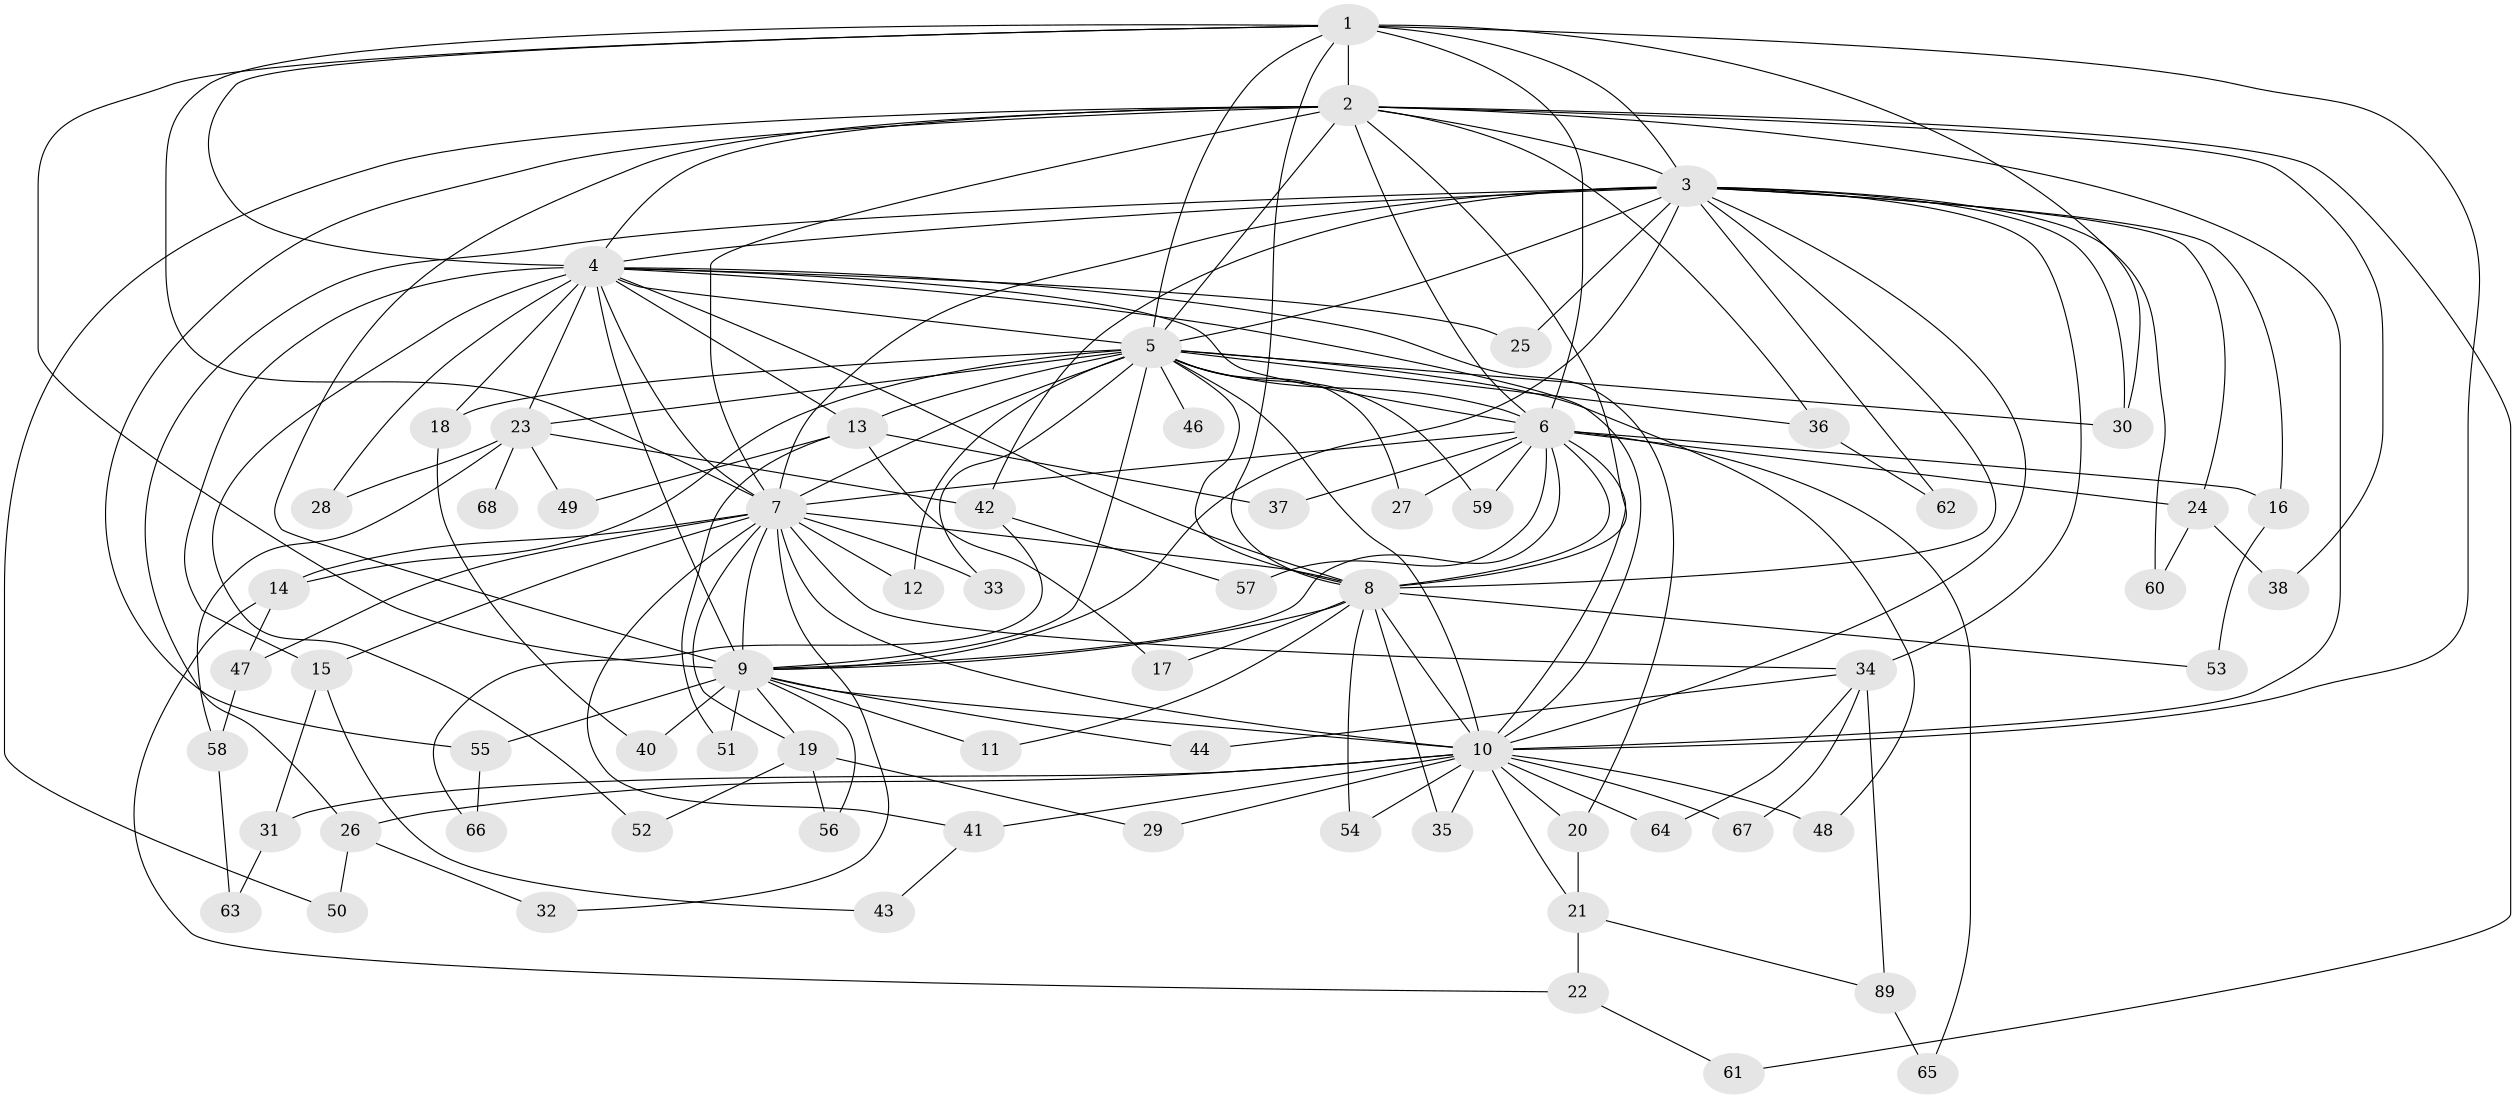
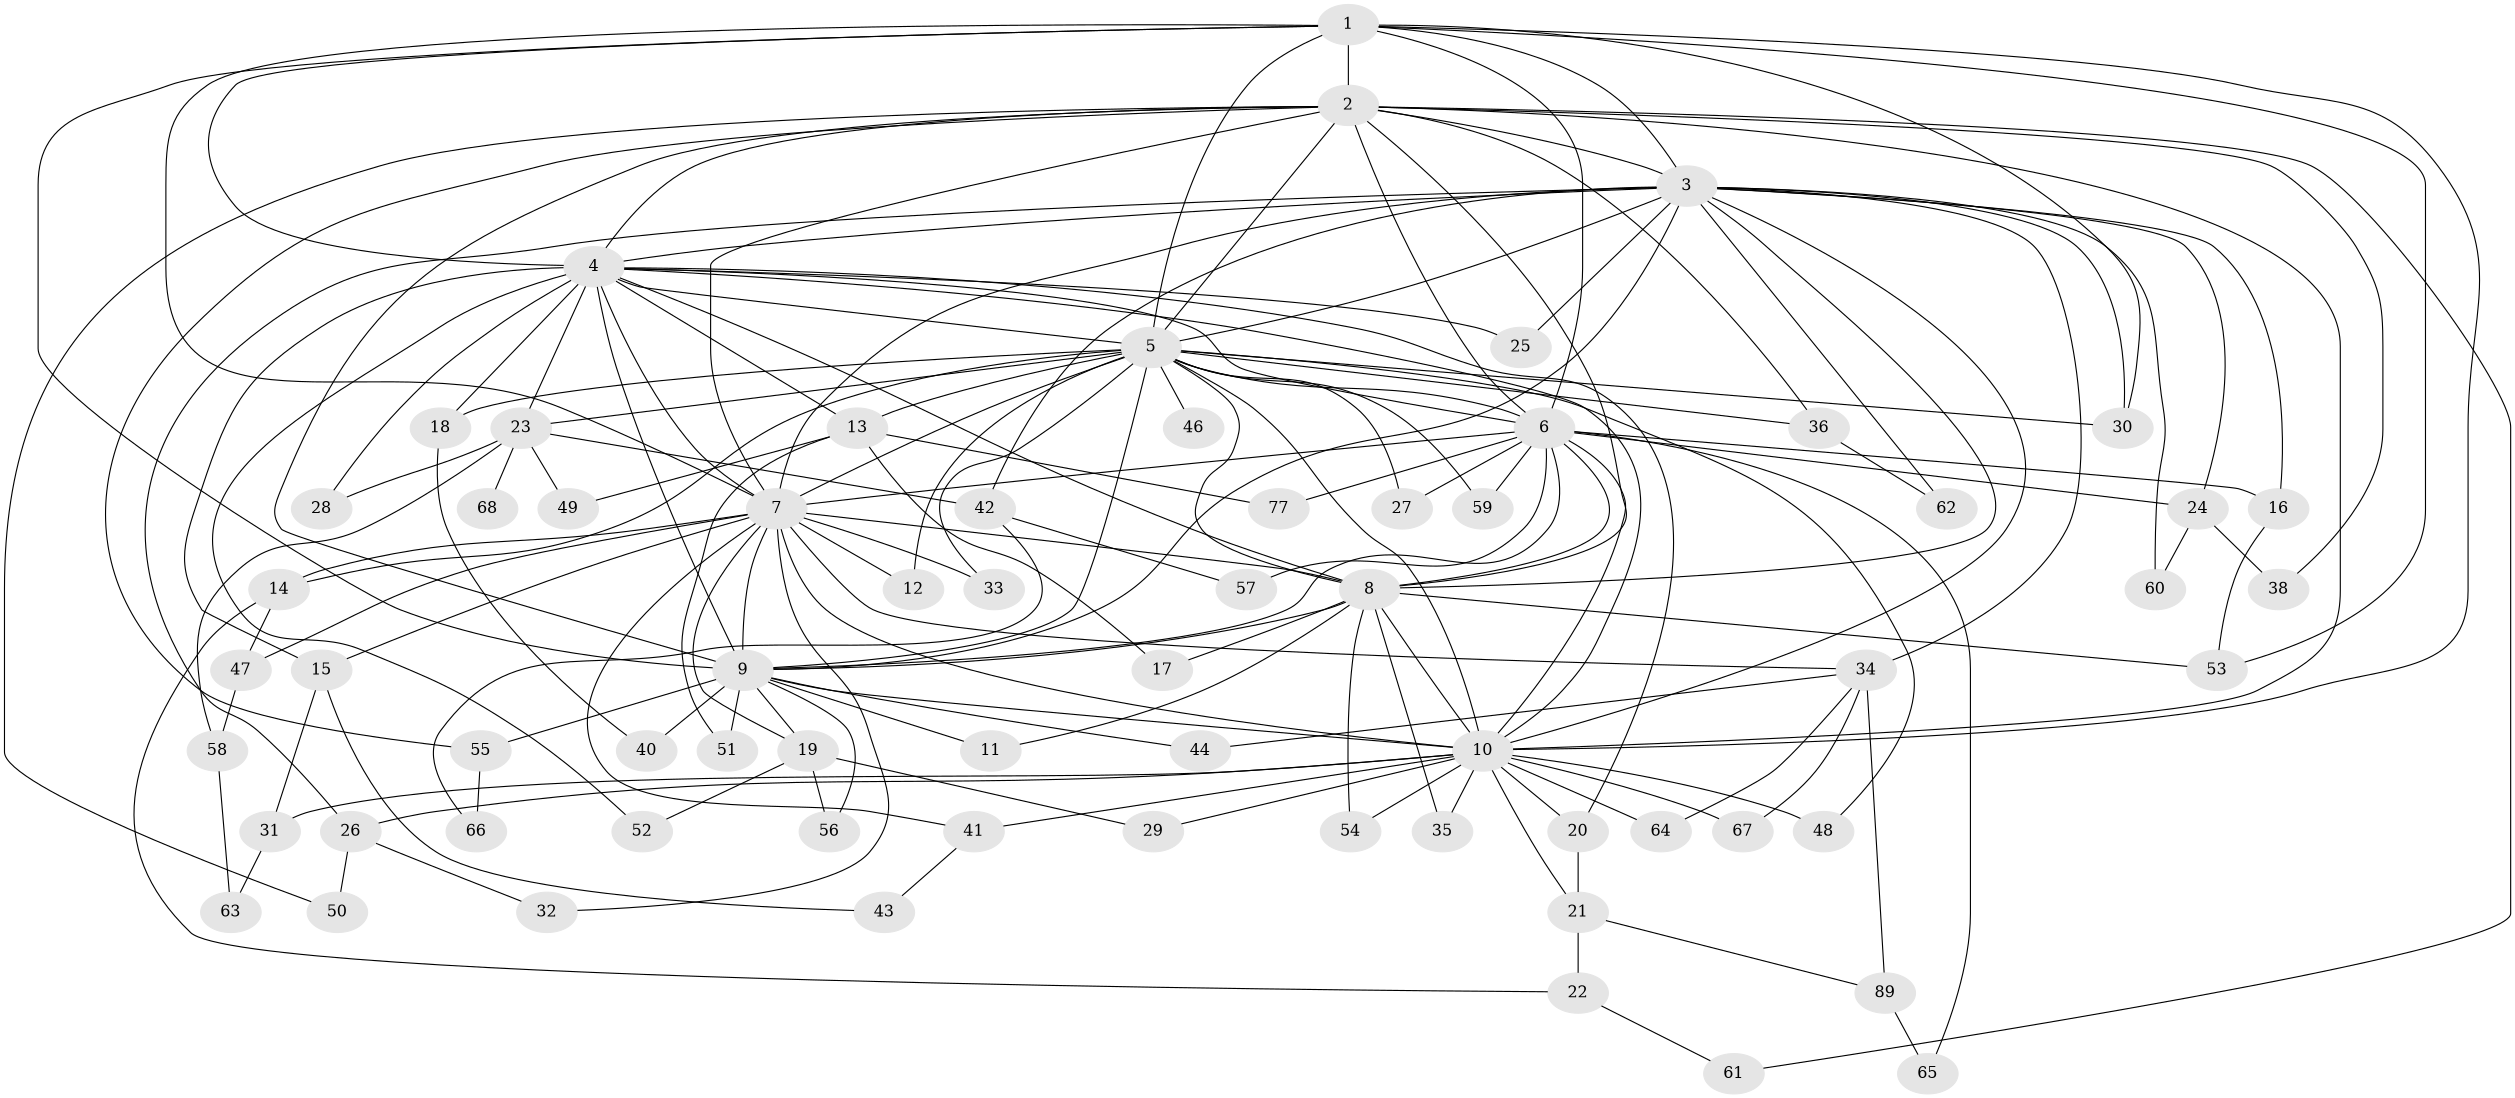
edge "1" -- "8": now "1" -- "53"
node "37": label "37" -> "77"
